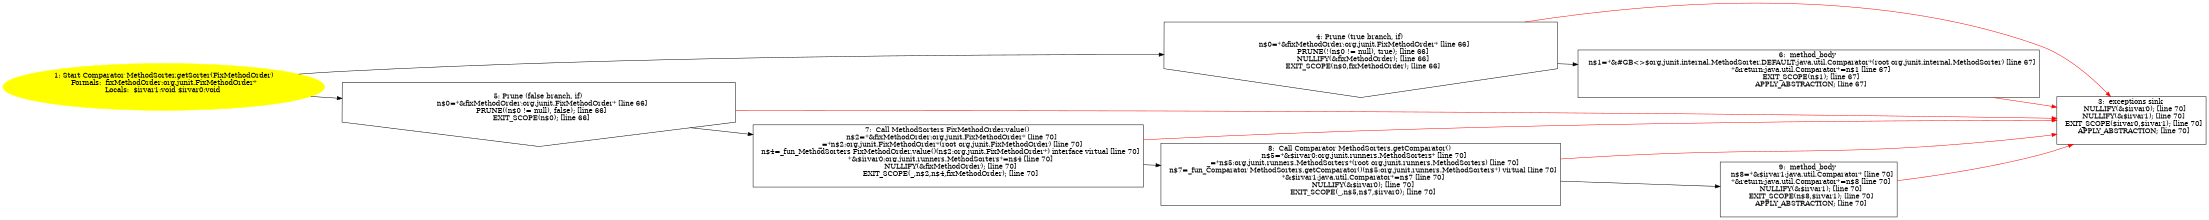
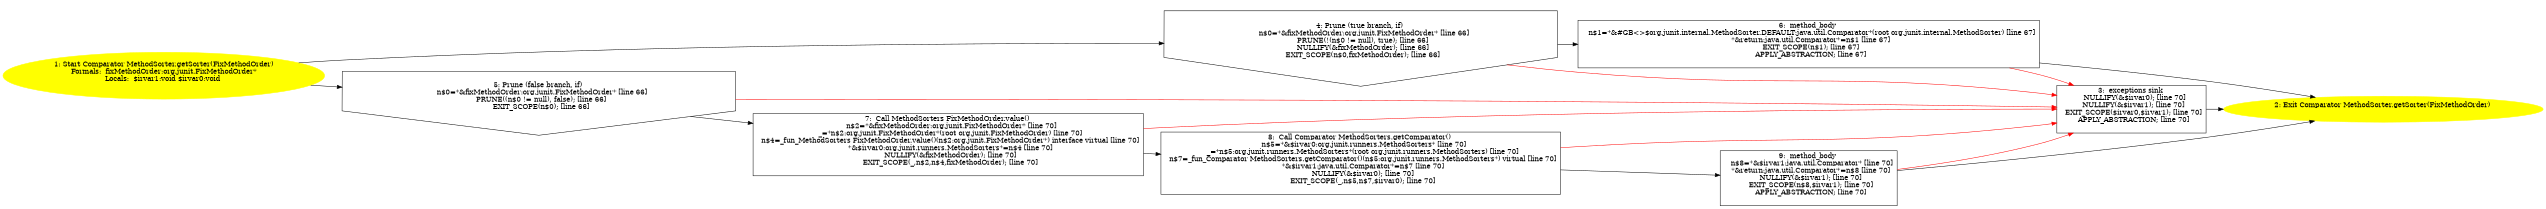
node "2: Exit Comparator MethodSorter.getSorter(FixMethodOrder)": added
